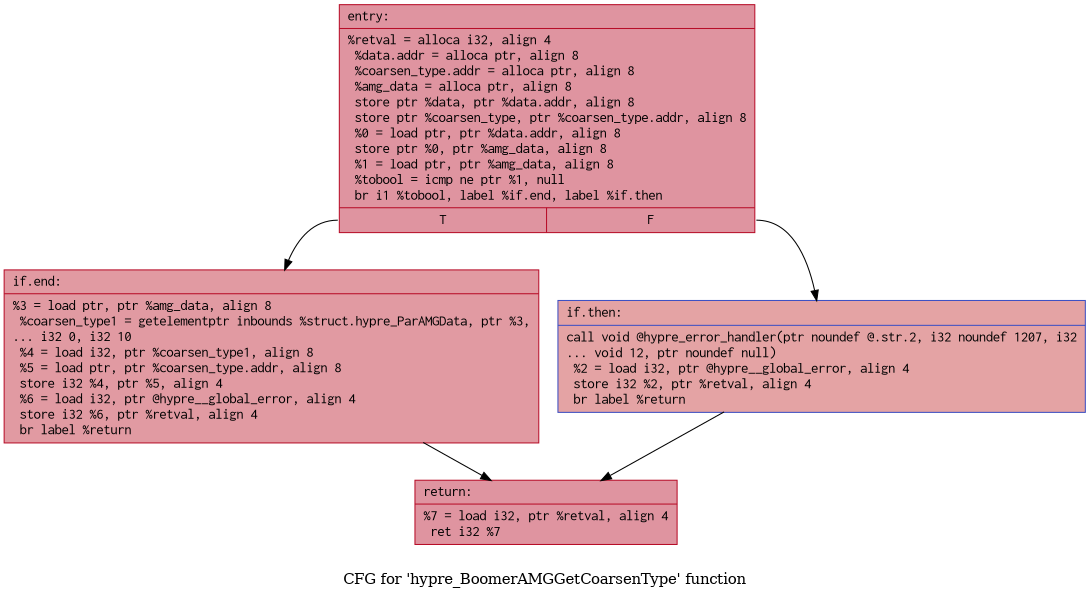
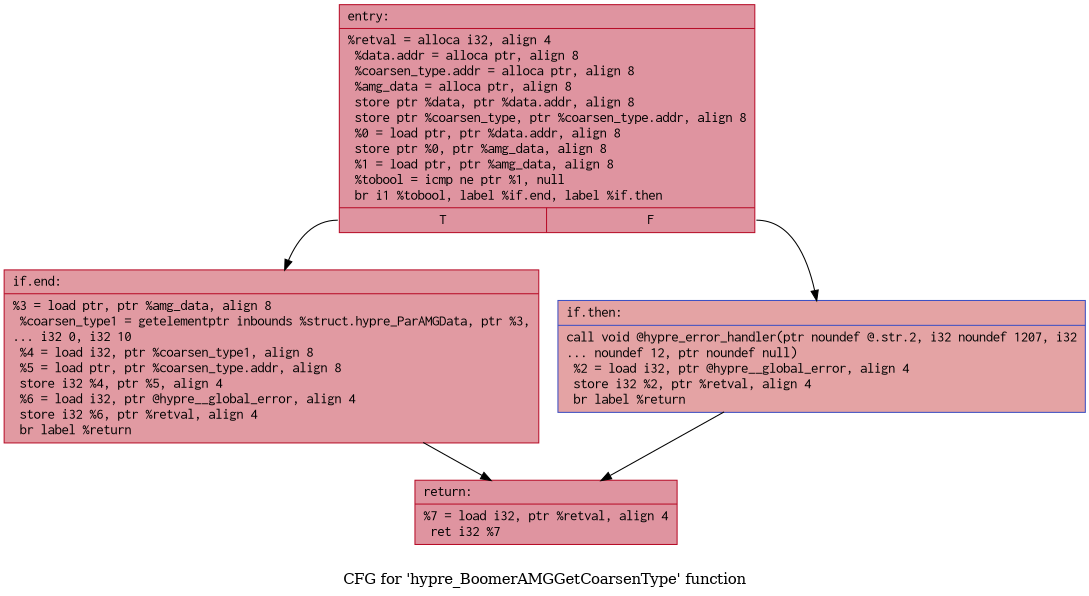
node "if.then:": text "... void 12, ptr noundef null)" -> "... noundef 12, ptr noundef null)"
